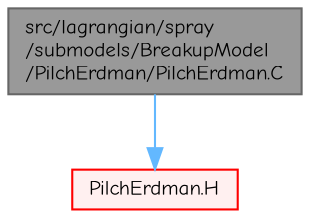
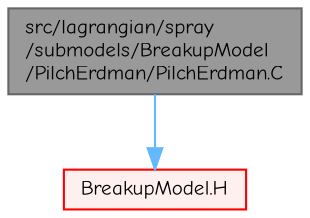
node "PilchErdman.H": label "PilchErdman.H" -> "BreakupModel.H"
